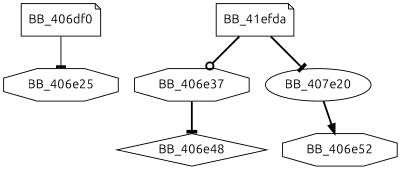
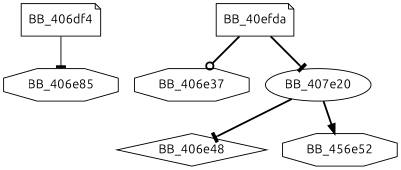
node "BB_406df0": label "BB_406df0" -> "BB_406df4"
node "BB_41efda": label "BB_41efda" -> "BB_40efda"
node "BB_406e25": label "BB_406e25" -> "BB_406e85"
edge "BB_406e37" -> "BB_406e48": now "BB_407e20" -> "BB_406e48"
node "BB_406e52": label "BB_406e52" -> "BB_456e52"
